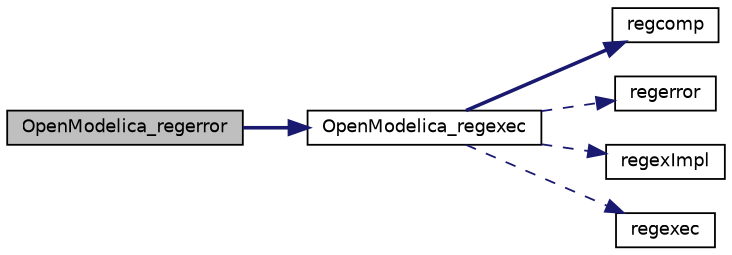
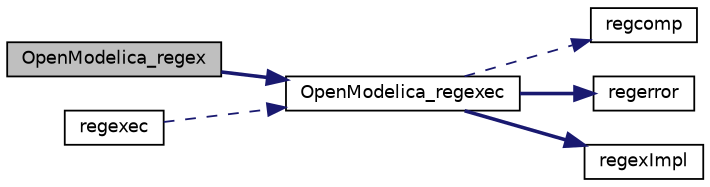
edge "OpenModelica_regexec" -> "regcomp": style bold -> dashed
edge "OpenModelica_regexec" -> "regerror": style dashed -> bold
node "OpenModelica_regerror": label "OpenModelica_regerror" -> "OpenModelica_regex"
edge "OpenModelica_regexec" -> "regexImpl": style dashed -> bold
edge "OpenModelica_regexec" -> "regexec": reversed
